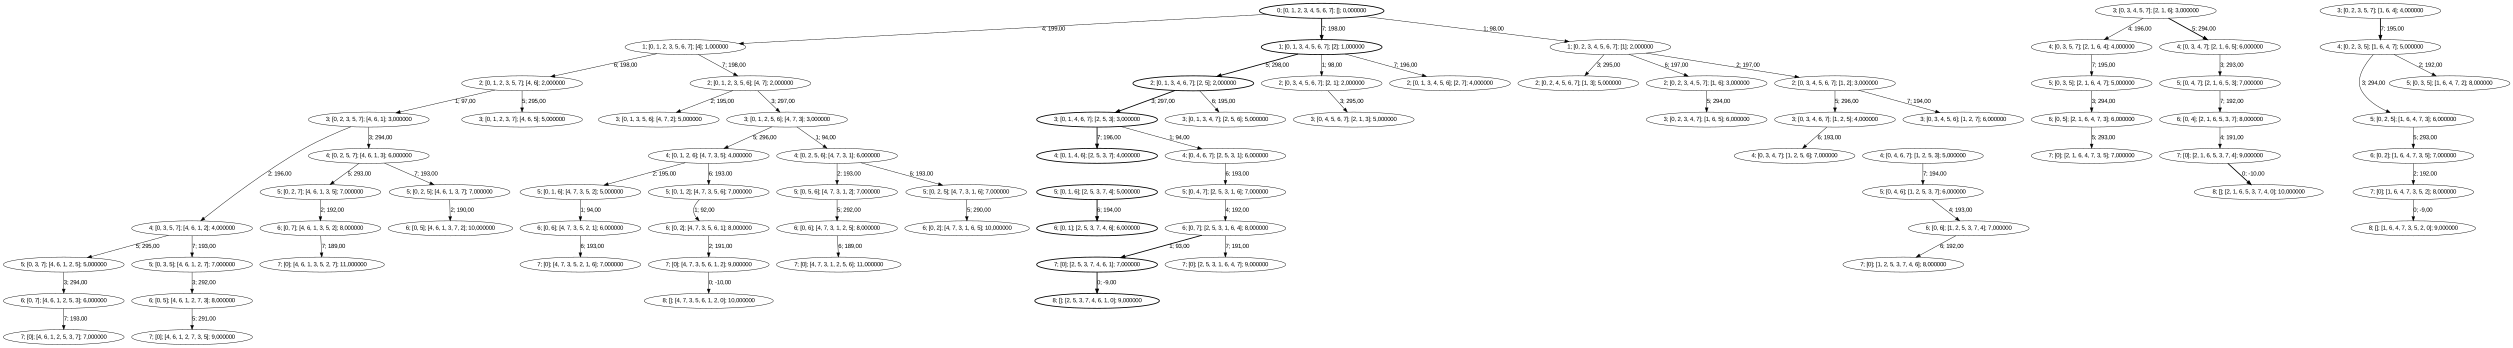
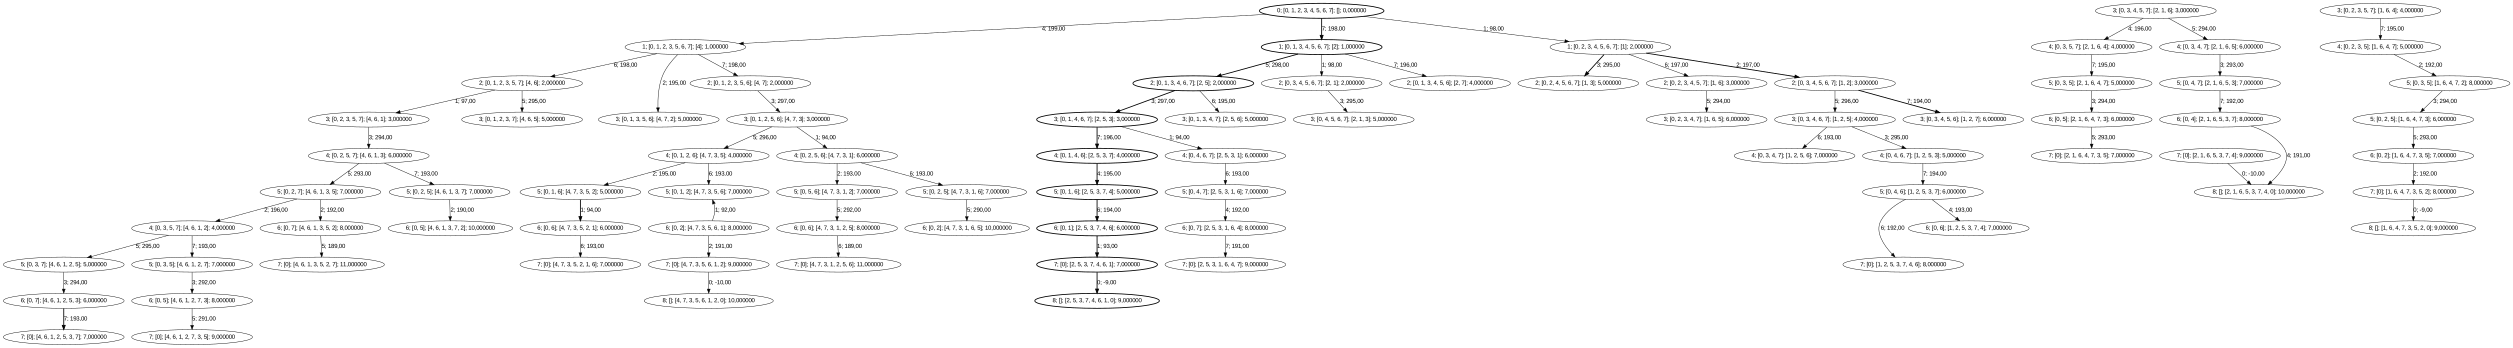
edge "3; [0, 2, 3, 5, 7]; [1, 6, 4]; 4,000000" -> "4; [0, 2, 3, 5]; [1, 6, 4, 7]; 5,000000": style bold -> solid
edge "3; [0, 3, 4, 5, 7]; [2, 1, 6]; 3,000000" -> "4; [0, 3, 4, 7]; [2, 1, 6, 5]; 6,000000": style bold -> solid
edge "1; [0, 2, 3, 4, 5, 6, 7]; [1]; 2,000000" -> "2; [0, 2, 4, 5, 6, 7]; [1, 3]; 5,000000": style solid -> bold
edge "1; [0, 2, 3, 4, 5, 6, 7]; [1]; 2,000000" -> "2; [0, 3, 4, 5, 6, 7]; [1, 2]; 3,000000": style solid -> bold
edge "4; [0, 2, 3, 5]; [1, 6, 4, 7]; 5,000000" -> "5; [0, 2, 5]; [1, 6, 4, 7, 3]; 6,000000": now "5; [0, 3, 5]; [1, 6, 4, 7, 2]; 8,000000" -> "5; [0, 2, 5]; [1, 6, 4, 7, 3]; 6,000000"
edge "2; [0, 1, 2, 3, 5, 6]; [4, 7]; 2,000000" -> "3; [0, 1, 3, 5, 6]; [4, 7, 2]; 5,000000": now "1; [0, 1, 2, 3, 5, 6, 7]; [4]; 1,000000" -> "3; [0, 1, 3, 5, 6]; [4, 7, 2]; 5,000000"
edge "2; [0, 3, 4, 5, 6, 7]; [1, 2]; 3,000000" -> "3; [0, 3, 4, 5, 6]; [1, 2, 7]; 6,000000": style solid -> bold
edge "6; [0, 4]; [2, 1, 6, 5, 3, 7]; 8,000000" -> "7; [0]; [2, 1, 6, 5, 3, 7, 4]; 9,000000": now "6; [0, 4]; [2, 1, 6, 5, 3, 7]; 8,000000" -> "8; []; [2, 1, 6, 5, 3, 7, 4, 0]; 10,000000"
edge "3; [0, 3, 4, 6, 7]; [1, 2, 5]; 4,000000" -> "4; [0, 4, 6, 7]; [1, 2, 5, 3]; 5,000000": added, label "3; 295,00"
edge "3; [0, 2, 3, 5, 7]; [4, 6, 1]; 3,000000" -> "4; [0, 3, 5, 7]; [4, 6, 1, 2]; 4,000000": now "5; [0, 2, 7]; [4, 6, 1, 3, 5]; 7,000000" -> "4; [0, 3, 5, 7]; [4, 6, 1, 2]; 4,000000"
edge "4; [0, 1, 4, 6]; [2, 5, 3, 7]; 4,000000" -> "5; [0, 1, 6]; [2, 5, 3, 7, 4]; 5,000000": added, label "4; 195,00"
edge "7; [0]; [2, 1, 6, 5, 3, 7, 4]; 9,000000" -> "8; []; [2, 1, 6, 5, 3, 7, 4, 0]; 10,000000": style bold -> solid
edge "5; [0, 1, 6]; [4, 7, 3, 5, 2]; 5,000000" -> "6; [0, 6]; [4, 7, 3, 5, 2, 1]; 6,000000": style solid -> bold
edge "5; [0, 1, 2]; [4, 7, 3, 5, 6]; 7,000000" -> "6; [0, 2]; [4, 7, 3, 5, 6, 1]; 8,000000": reversed
edge "6; [0, 6]; [1, 2, 5, 3, 7, 4]; 7,000000" -> "7; [0]; [1, 2, 5, 3, 7, 4, 6]; 8,000000": now "5; [0, 4, 6]; [1, 2, 5, 3, 7]; 6,000000" -> "7; [0]; [1, 2, 5, 3, 7, 4, 6]; 8,000000"
edge "6; [0, 7]; [4, 6, 1, 3, 5, 2]; 8,000000" -> "7; [0]; [4, 6, 1, 3, 5, 2, 7]; 11,000000": label "7; 189,00" -> "5; 189,00"
edge "6; [0, 7]; [2, 5, 3, 1, 6, 4]; 8,000000" -> "7; [0]; [2, 5, 3, 7, 4, 6, 1]; 7,000000": now "6; [0, 1]; [2, 5, 3, 7, 4, 6]; 6,000000" -> "7; [0]; [2, 5, 3, 7, 4, 6, 1]; 7,000000"
edge "6; [0, 7]; [4, 6, 1, 2, 5, 3]; 6,000000" -> "7; [0]; [4, 6, 1, 2, 5, 3, 7]; 7,000000": style solid -> bold
